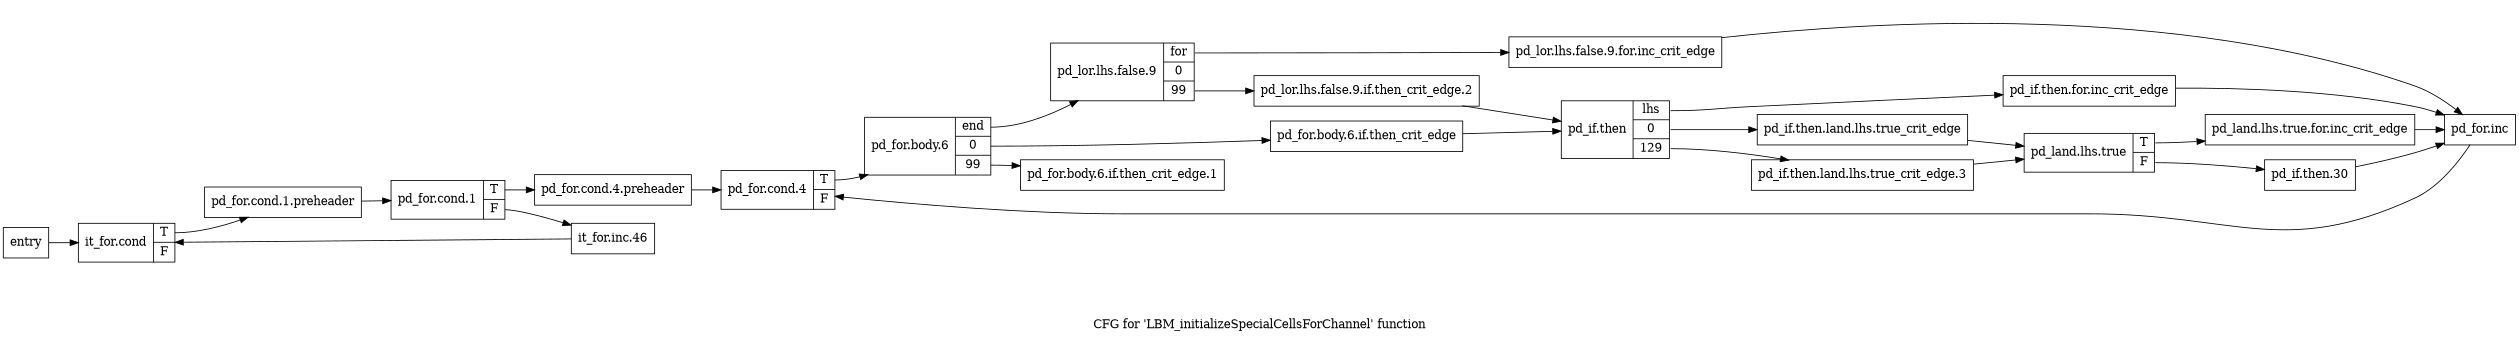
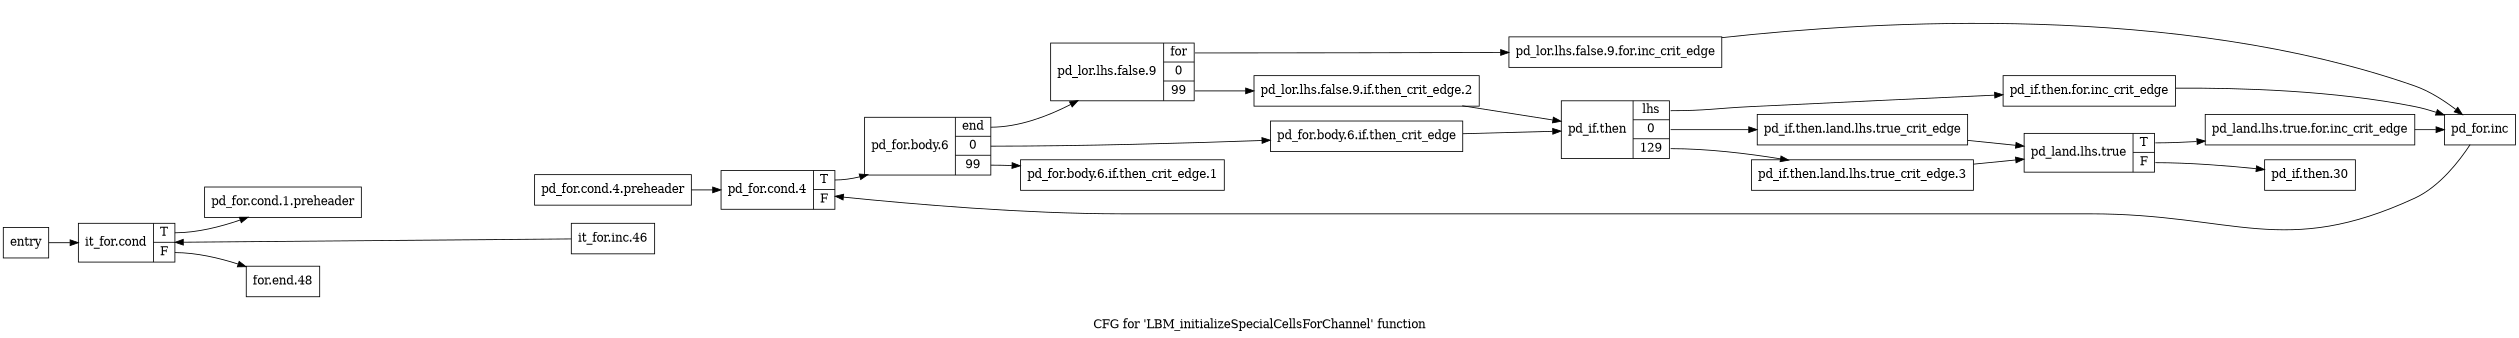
edge "pd_if.then.30" -> "pd_for.inc": removed
node "pd_for.cond.1": removed
node "for.end.48": added
